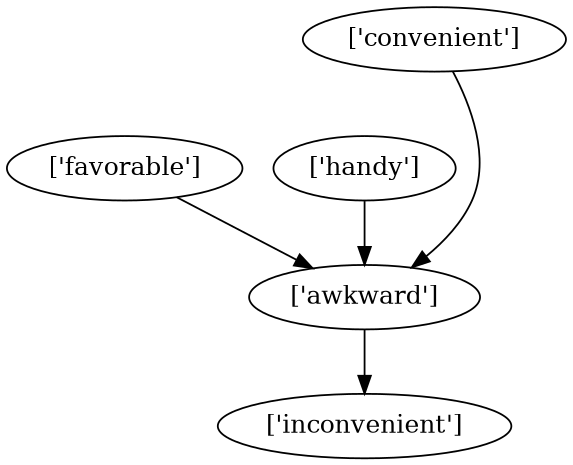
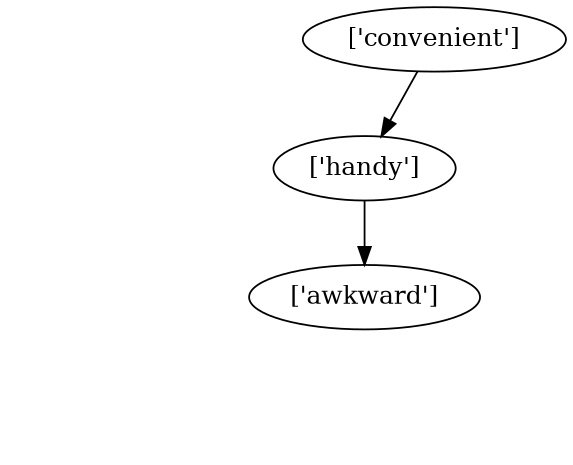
node "['favorable']": removed
edge "['convenient']" -> "['awkward']": now "['convenient']" -> "['handy']"
node "['inconvenient']": removed
